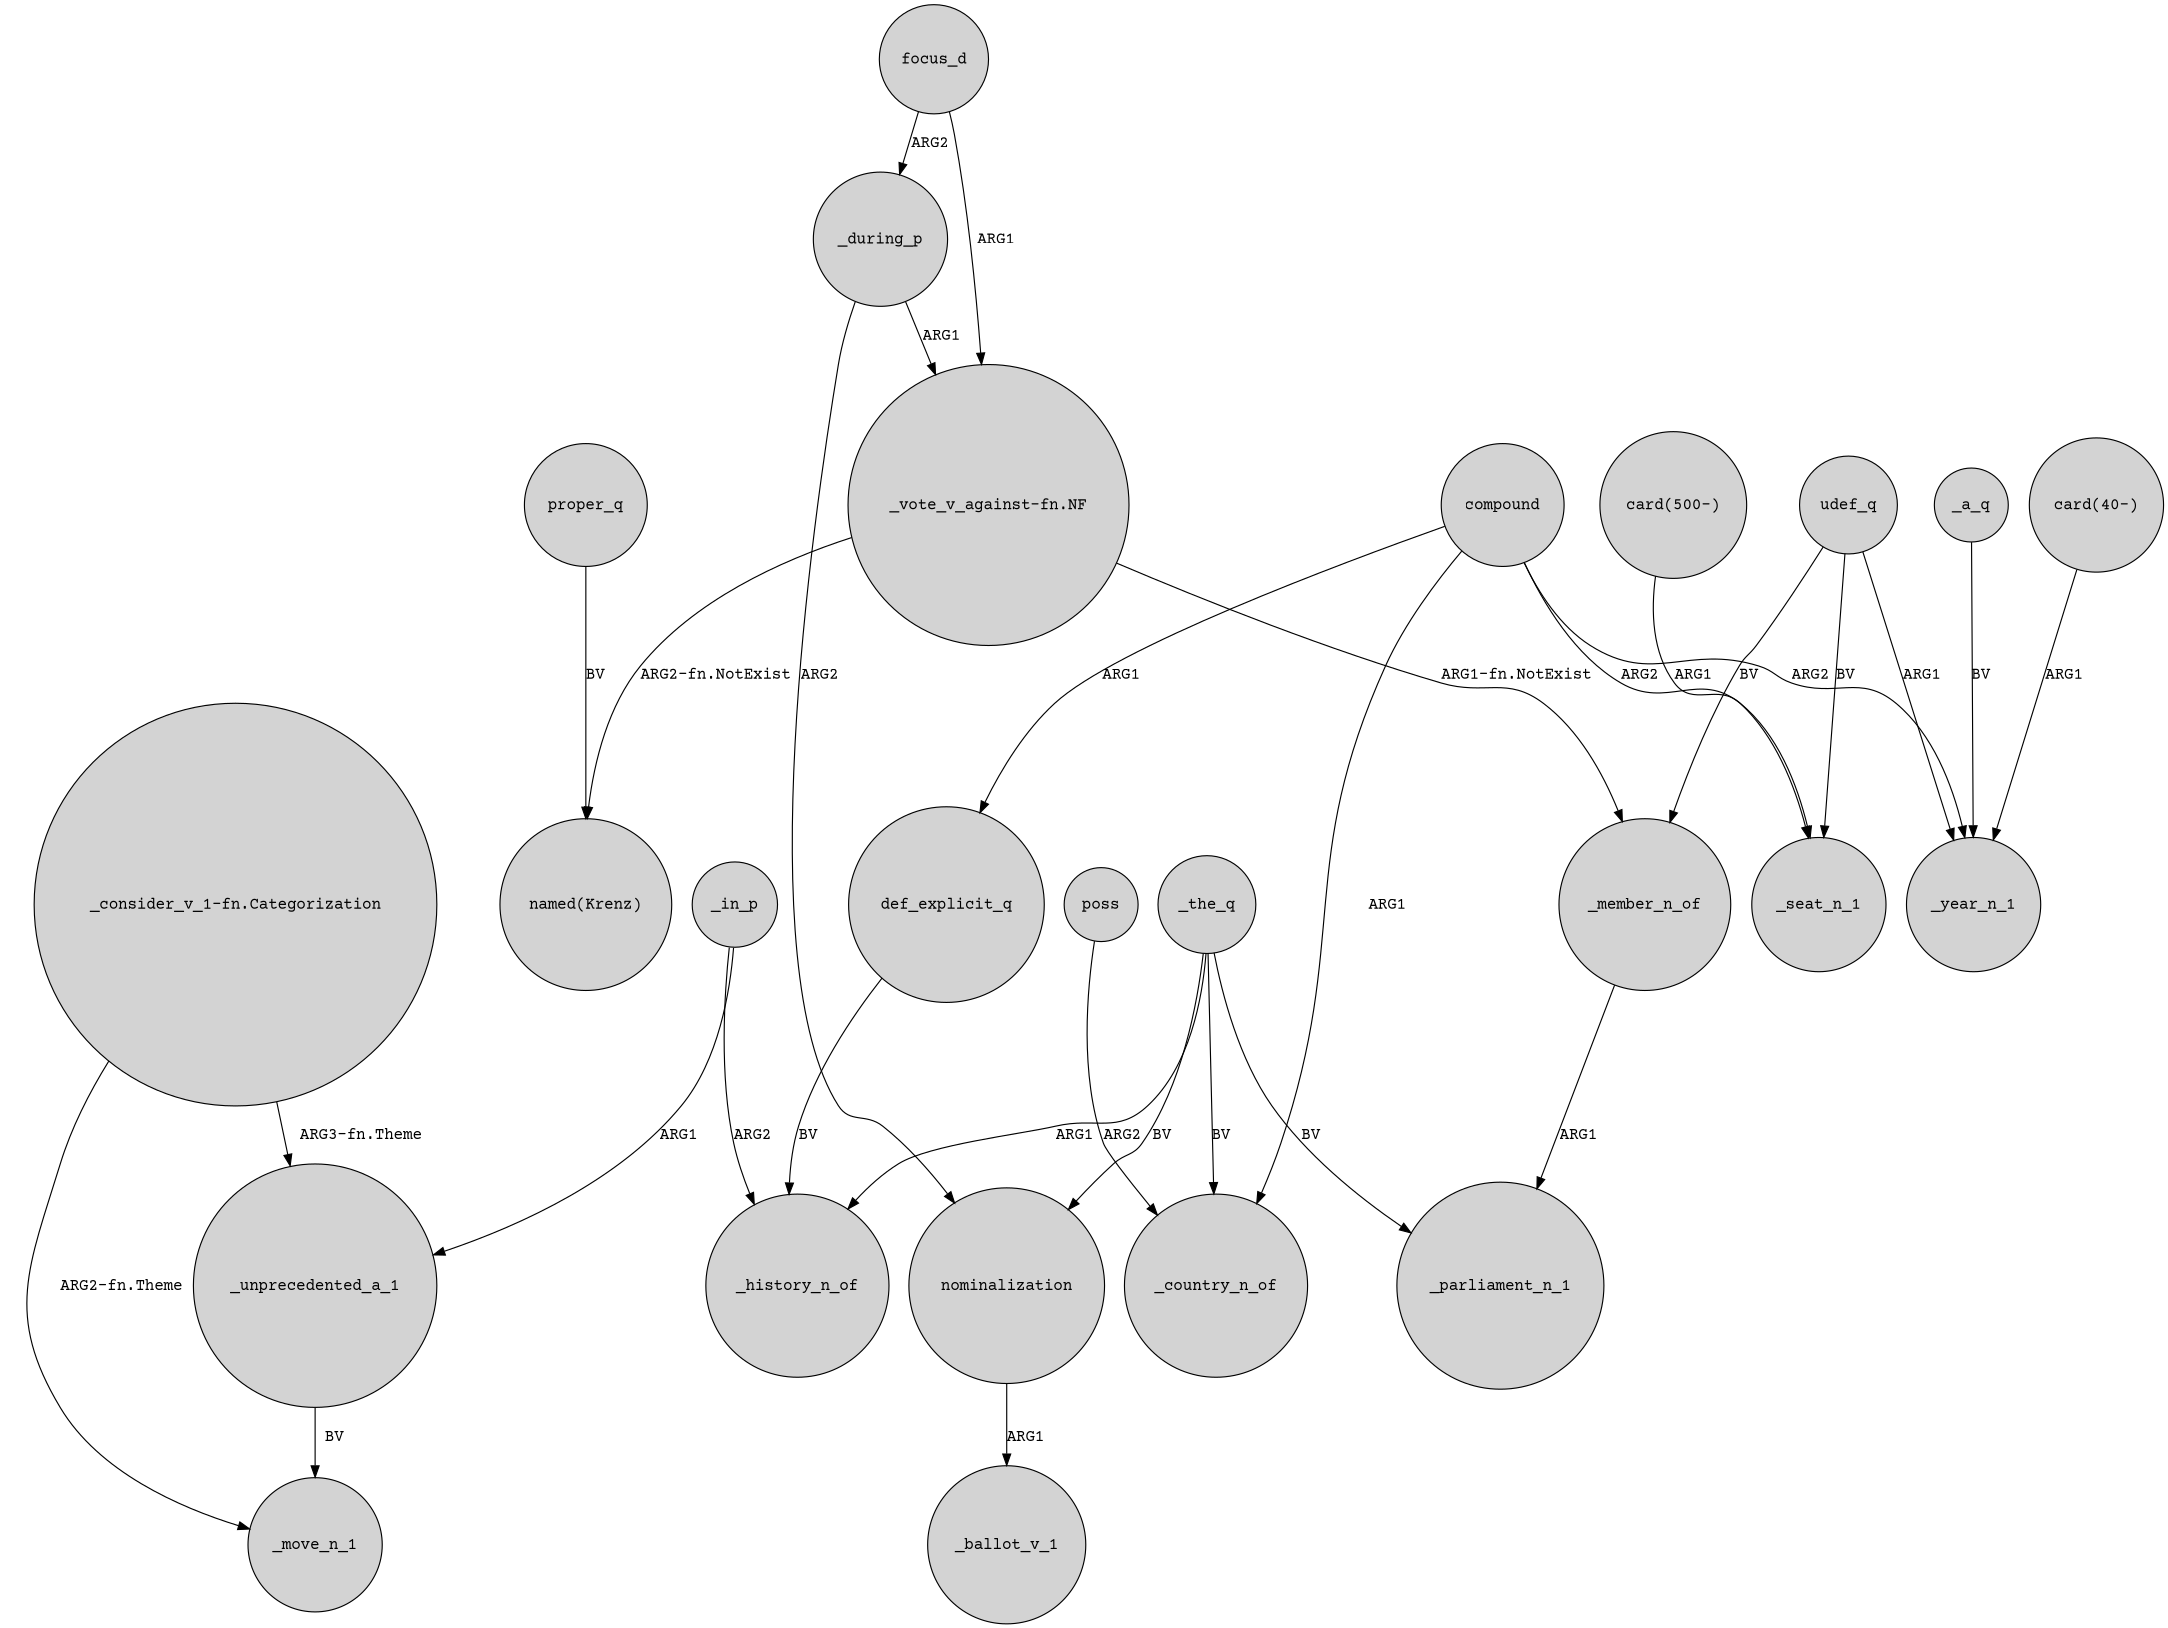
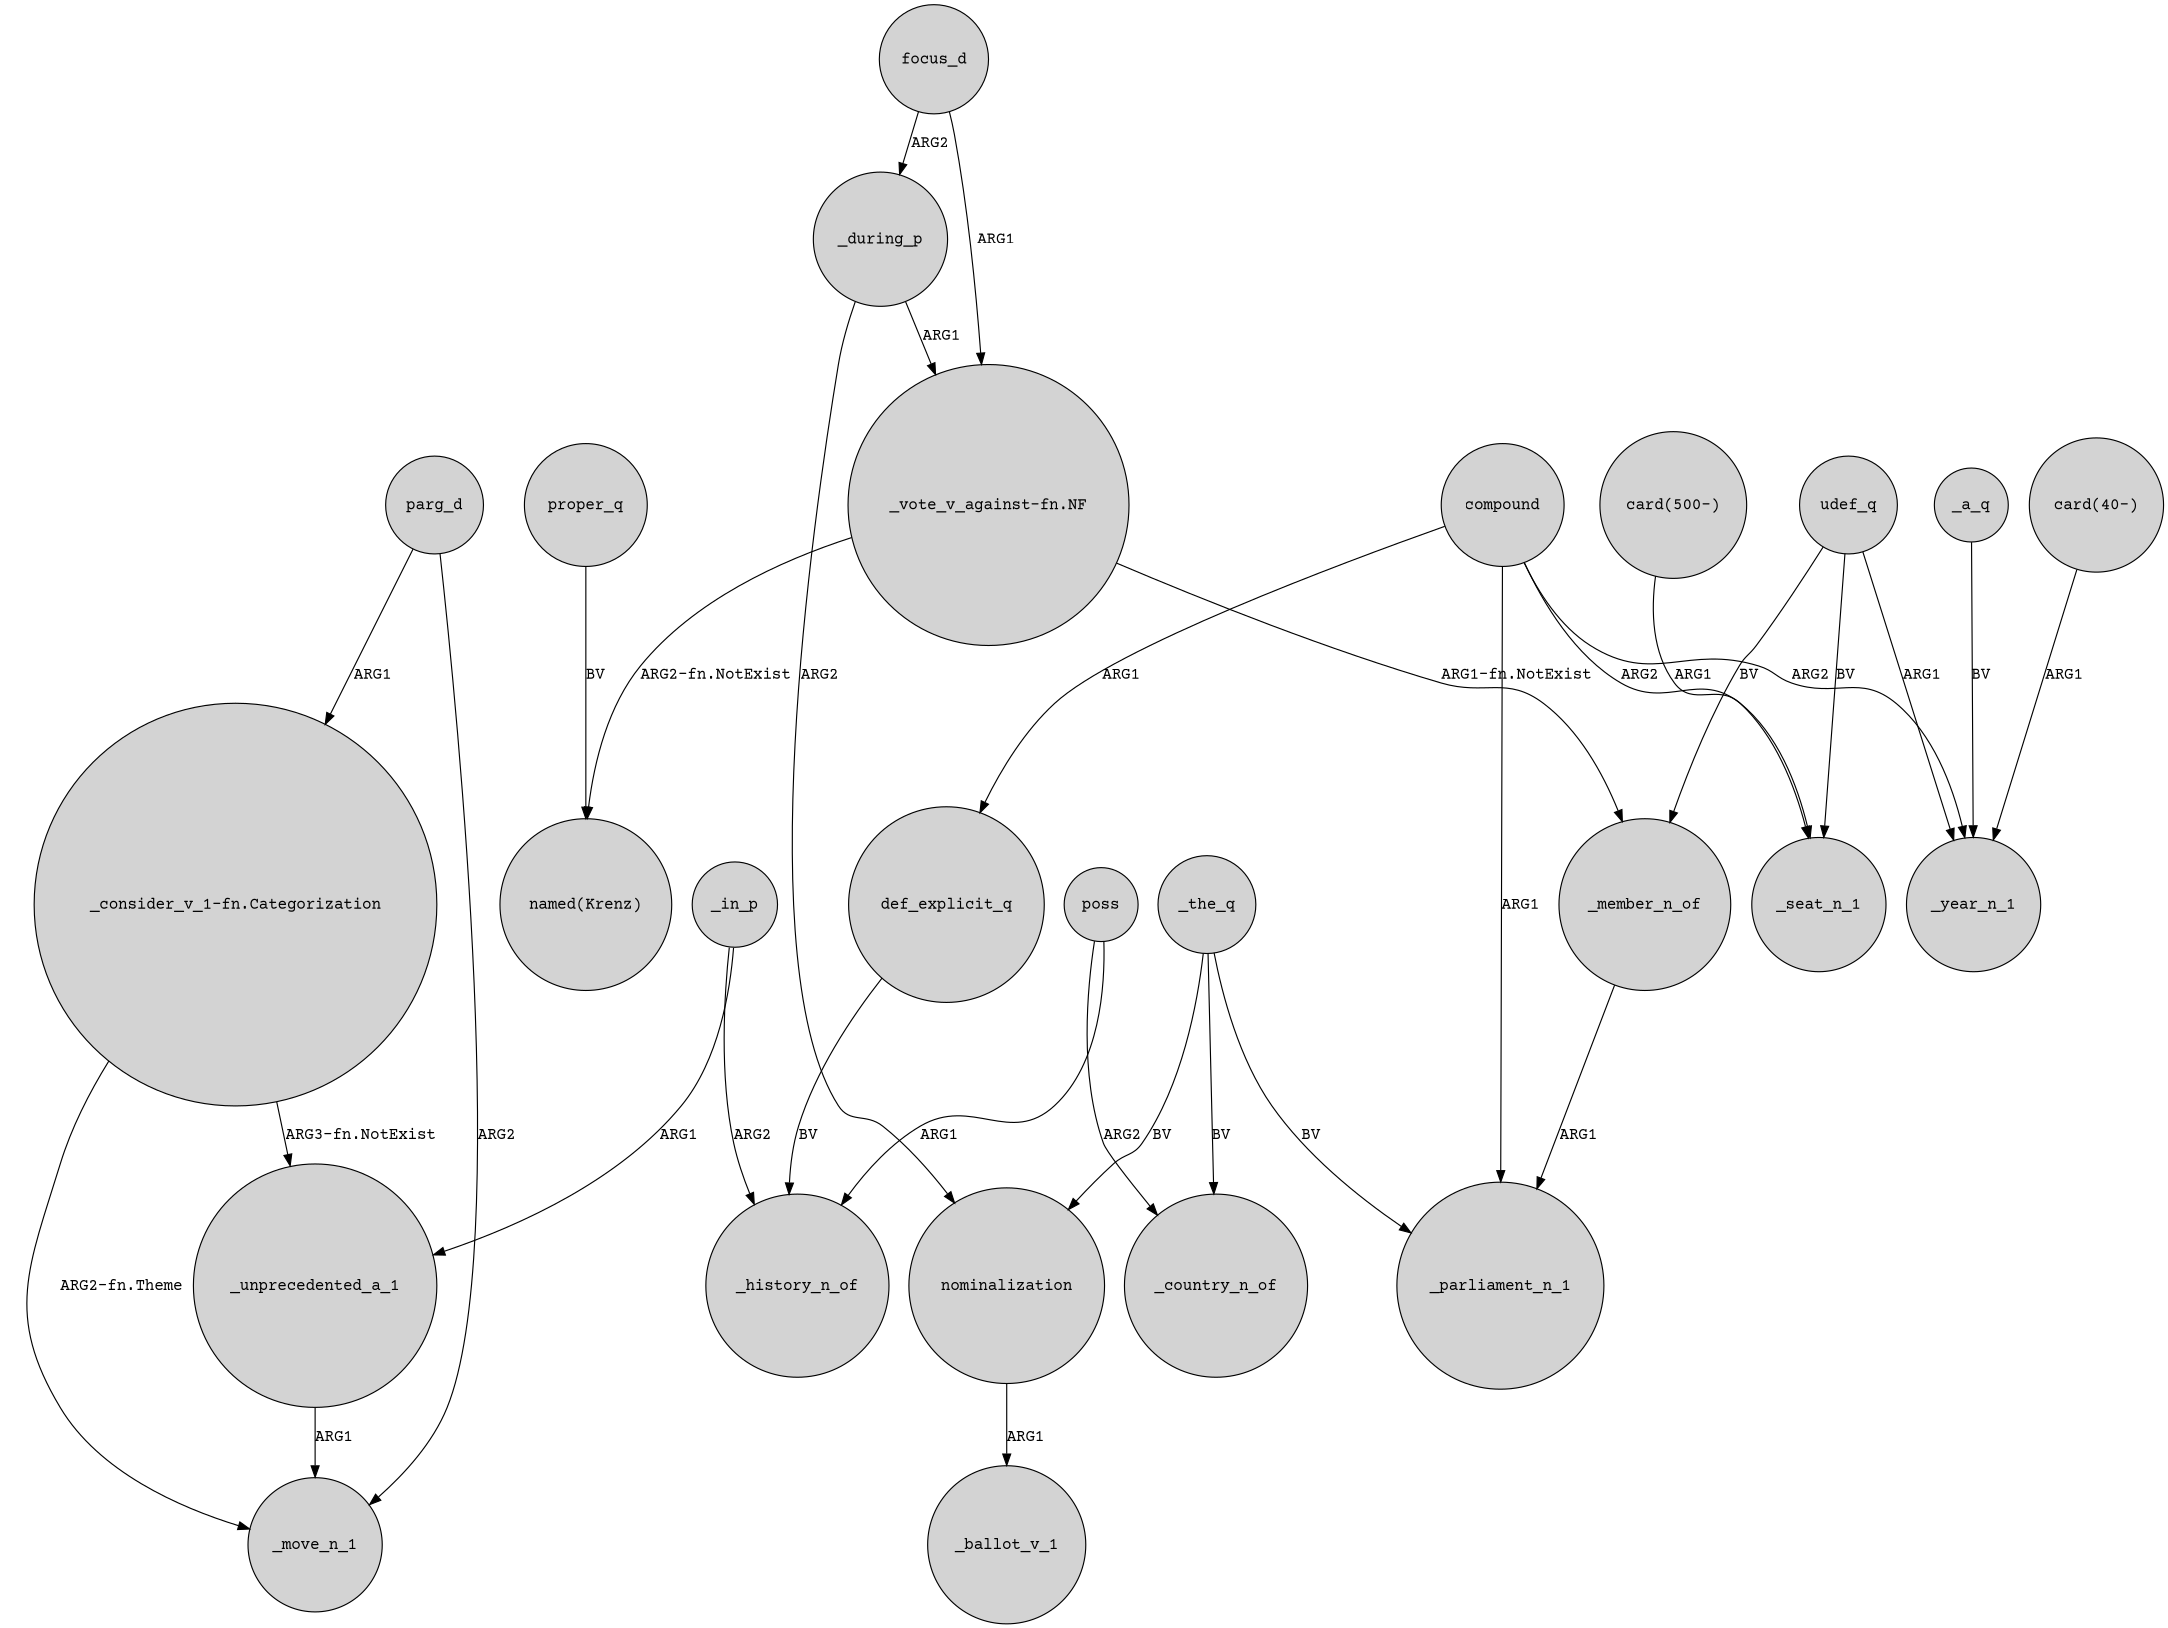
node "parg_d": added
edge "compound" -> "_country_n_of": now "compound" -> "_parliament_n_1"
edge "_the_q" -> "_history_n_of": now "poss" -> "_history_n_of"
edge "_consider_v_1-fn.Categorization" -> "_unprecedented_a_1": label "ARG3-fn.Theme" -> "ARG3-fn.NotExist"
edge "_unprecedented_a_1" -> "_move_n_1": label "BV" -> "ARG1"
